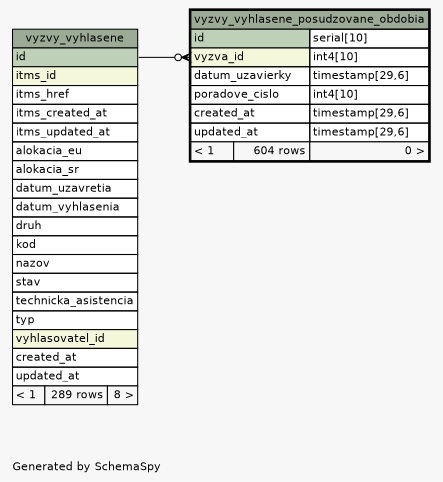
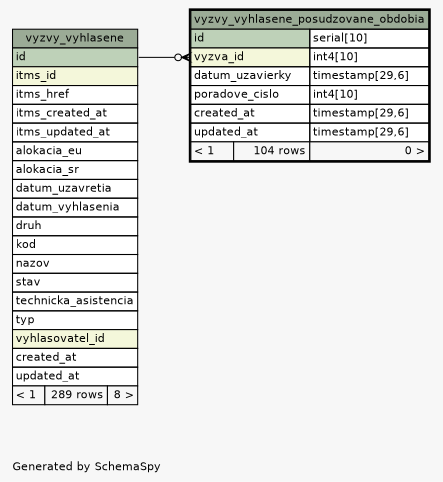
node "vyzvy_vyhlasene_posudzovane_obdobia": text "604 rows" -> "104 rows"
